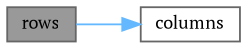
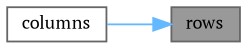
edge "rows" -> "columns": reversed
